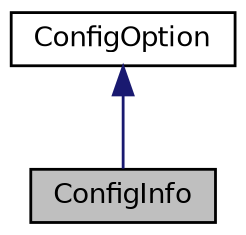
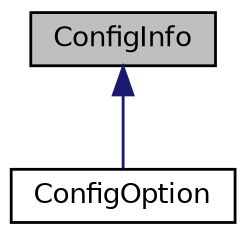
edge "ConfigInfo" -> "ConfigOption": reversed
